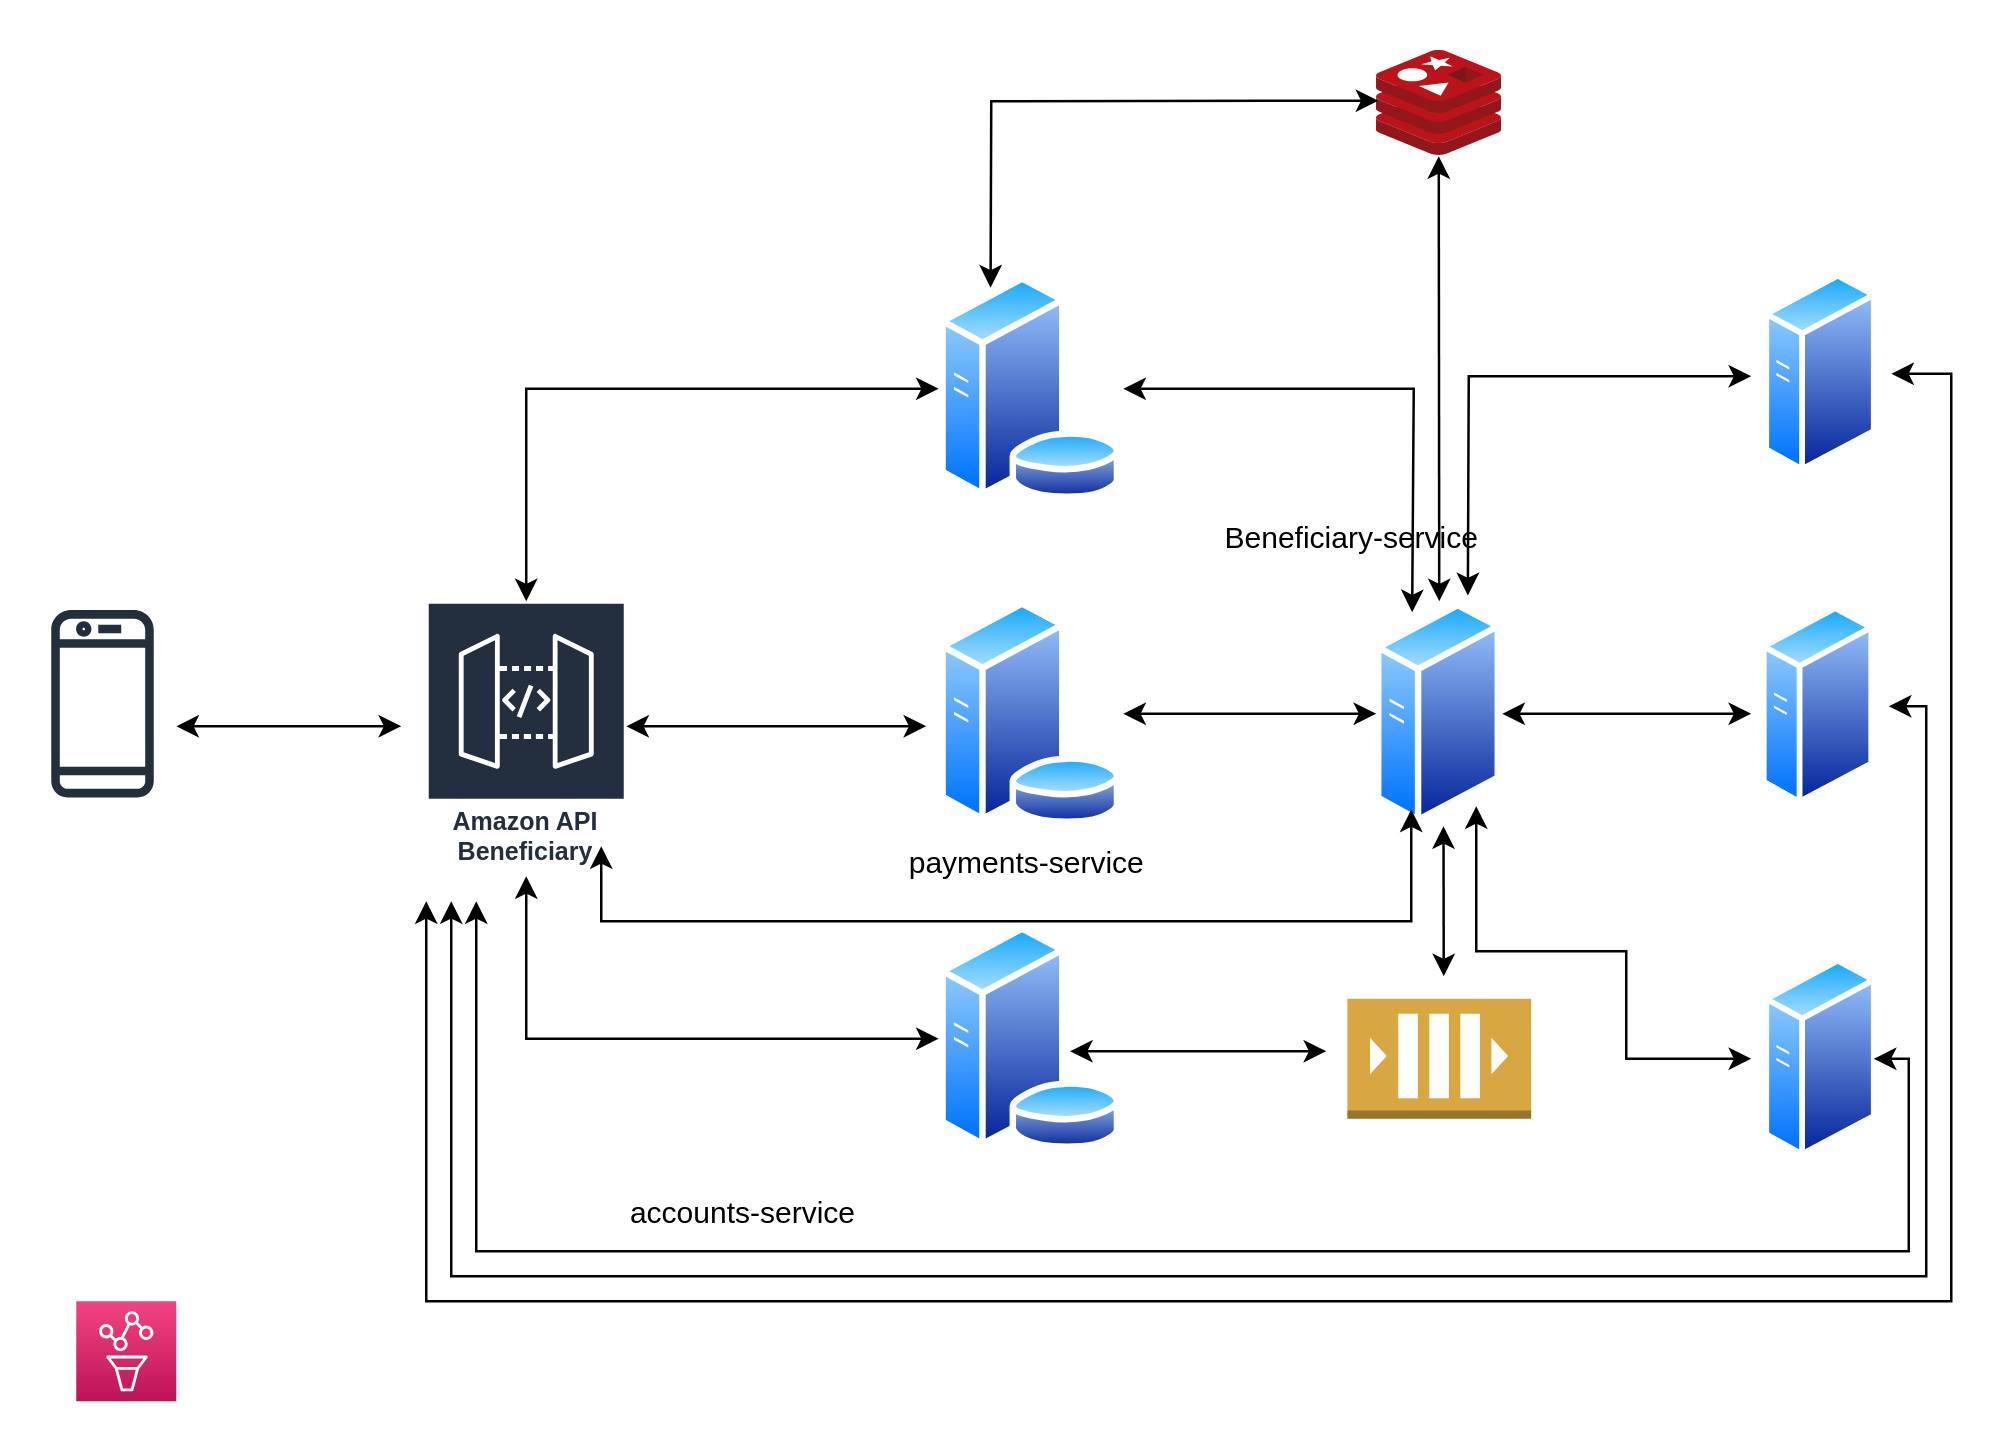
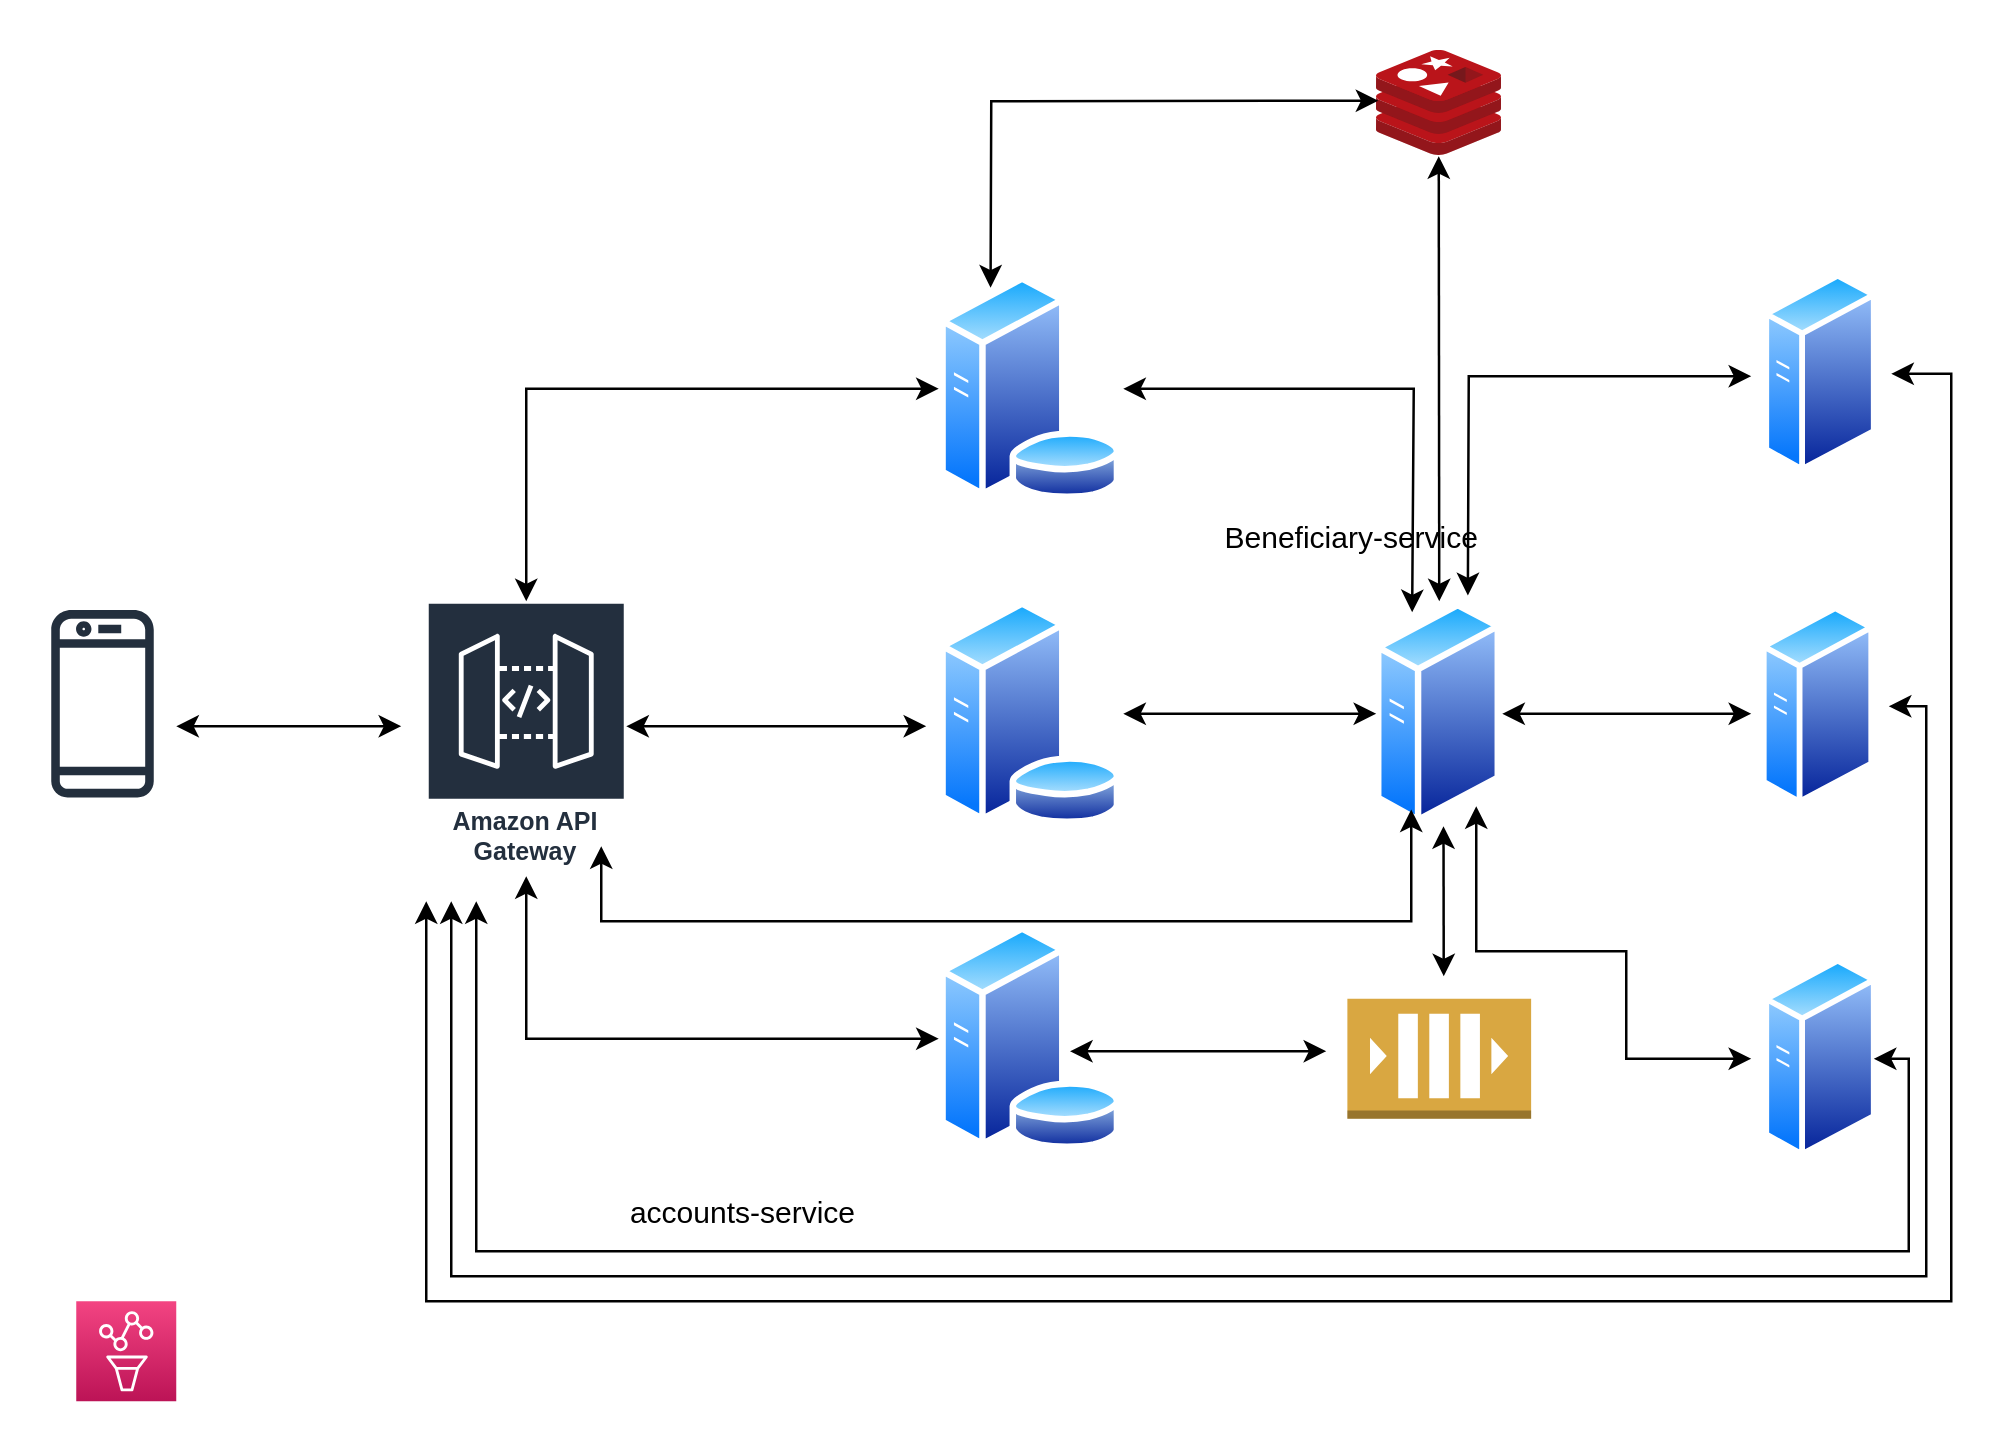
node "Amazon API Beneficiary": label "Amazon API Beneficiary" -> "Amazon API Gateway"
node "payments-service": removed
